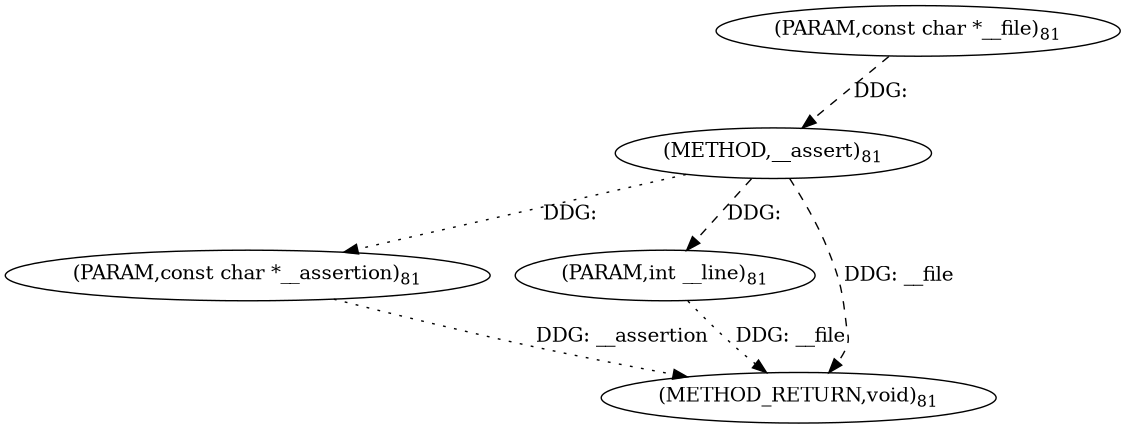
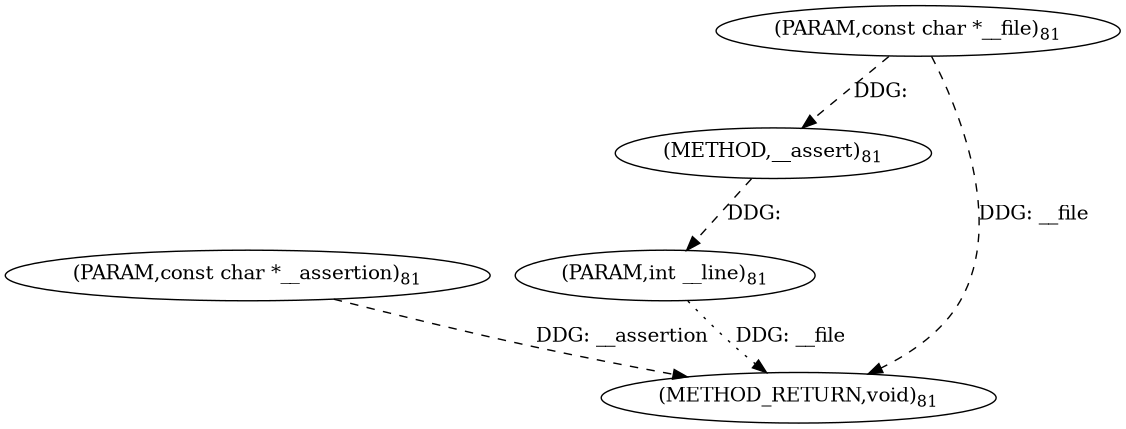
edge "(METHOD,__assert)" -> "(PARAM,const char *__assertion)": removed, label "DDG:"
edge "(METHOD,__assert)" -> "(METHOD_RETURN,void)": now "(PARAM,const char *__file)" -> "(METHOD_RETURN,void)"
edge "(PARAM,const char *__assertion)" -> "(METHOD_RETURN,void)": style dotted -> dashed
